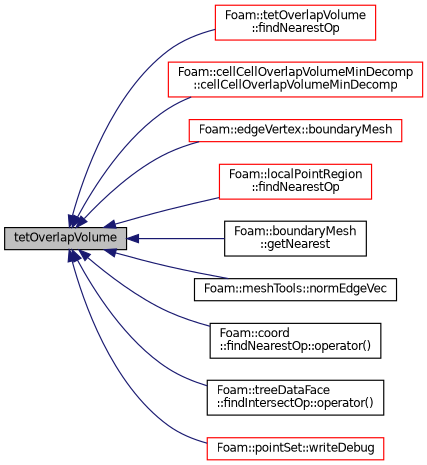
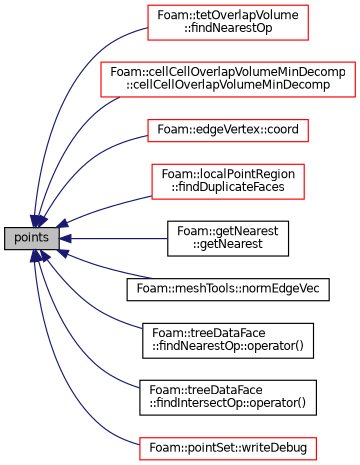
node "Foam::edgeVertex::boundaryMesh": label "Foam::edgeVertex::boundaryMesh" -> "Foam::edgeVertex::coord"
node "Foam::localPointRegion ::findNearestOp": label "Foam::localPointRegion ::findNearestOp" -> "Foam::localPointRegion ::findDuplicateFaces"
node "tetOverlapVolume": label "tetOverlapVolume" -> "points"
node "Foam::boundaryMesh ::getNearest": label "Foam::boundaryMesh ::getNearest" -> "Foam::getNearest ::getNearest"
node "Foam::coord ::findNearestOp::operator()": label "Foam::coord ::findNearestOp::operator()" -> "Foam::treeDataFace ::findNearestOp::operator()"
